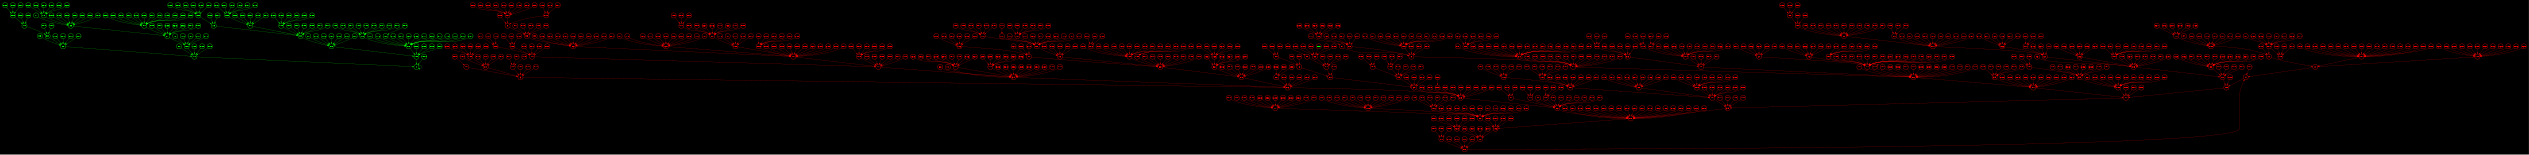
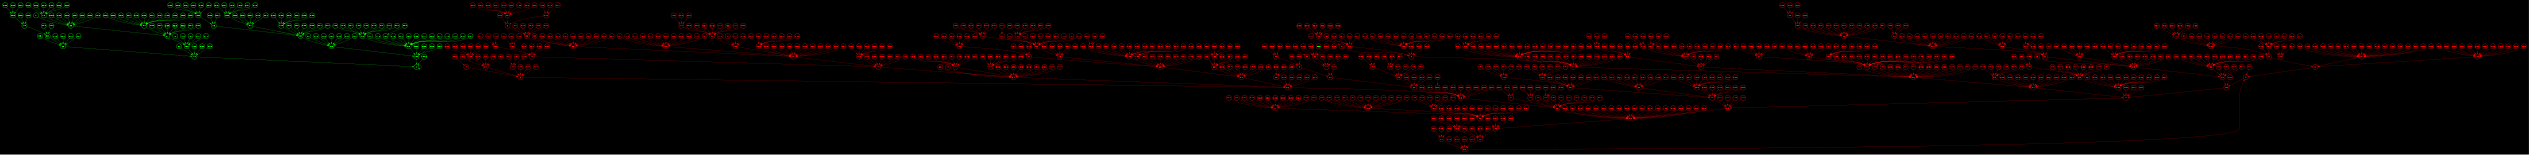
node "217": added
